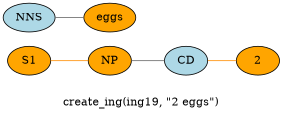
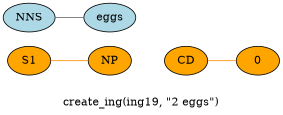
node "eggs": fillcolor orange -> lightblue
edge "NP" -- "CD": removed
node "CD": fillcolor lightblue -> orange
node "2": label "2" -> "0"
